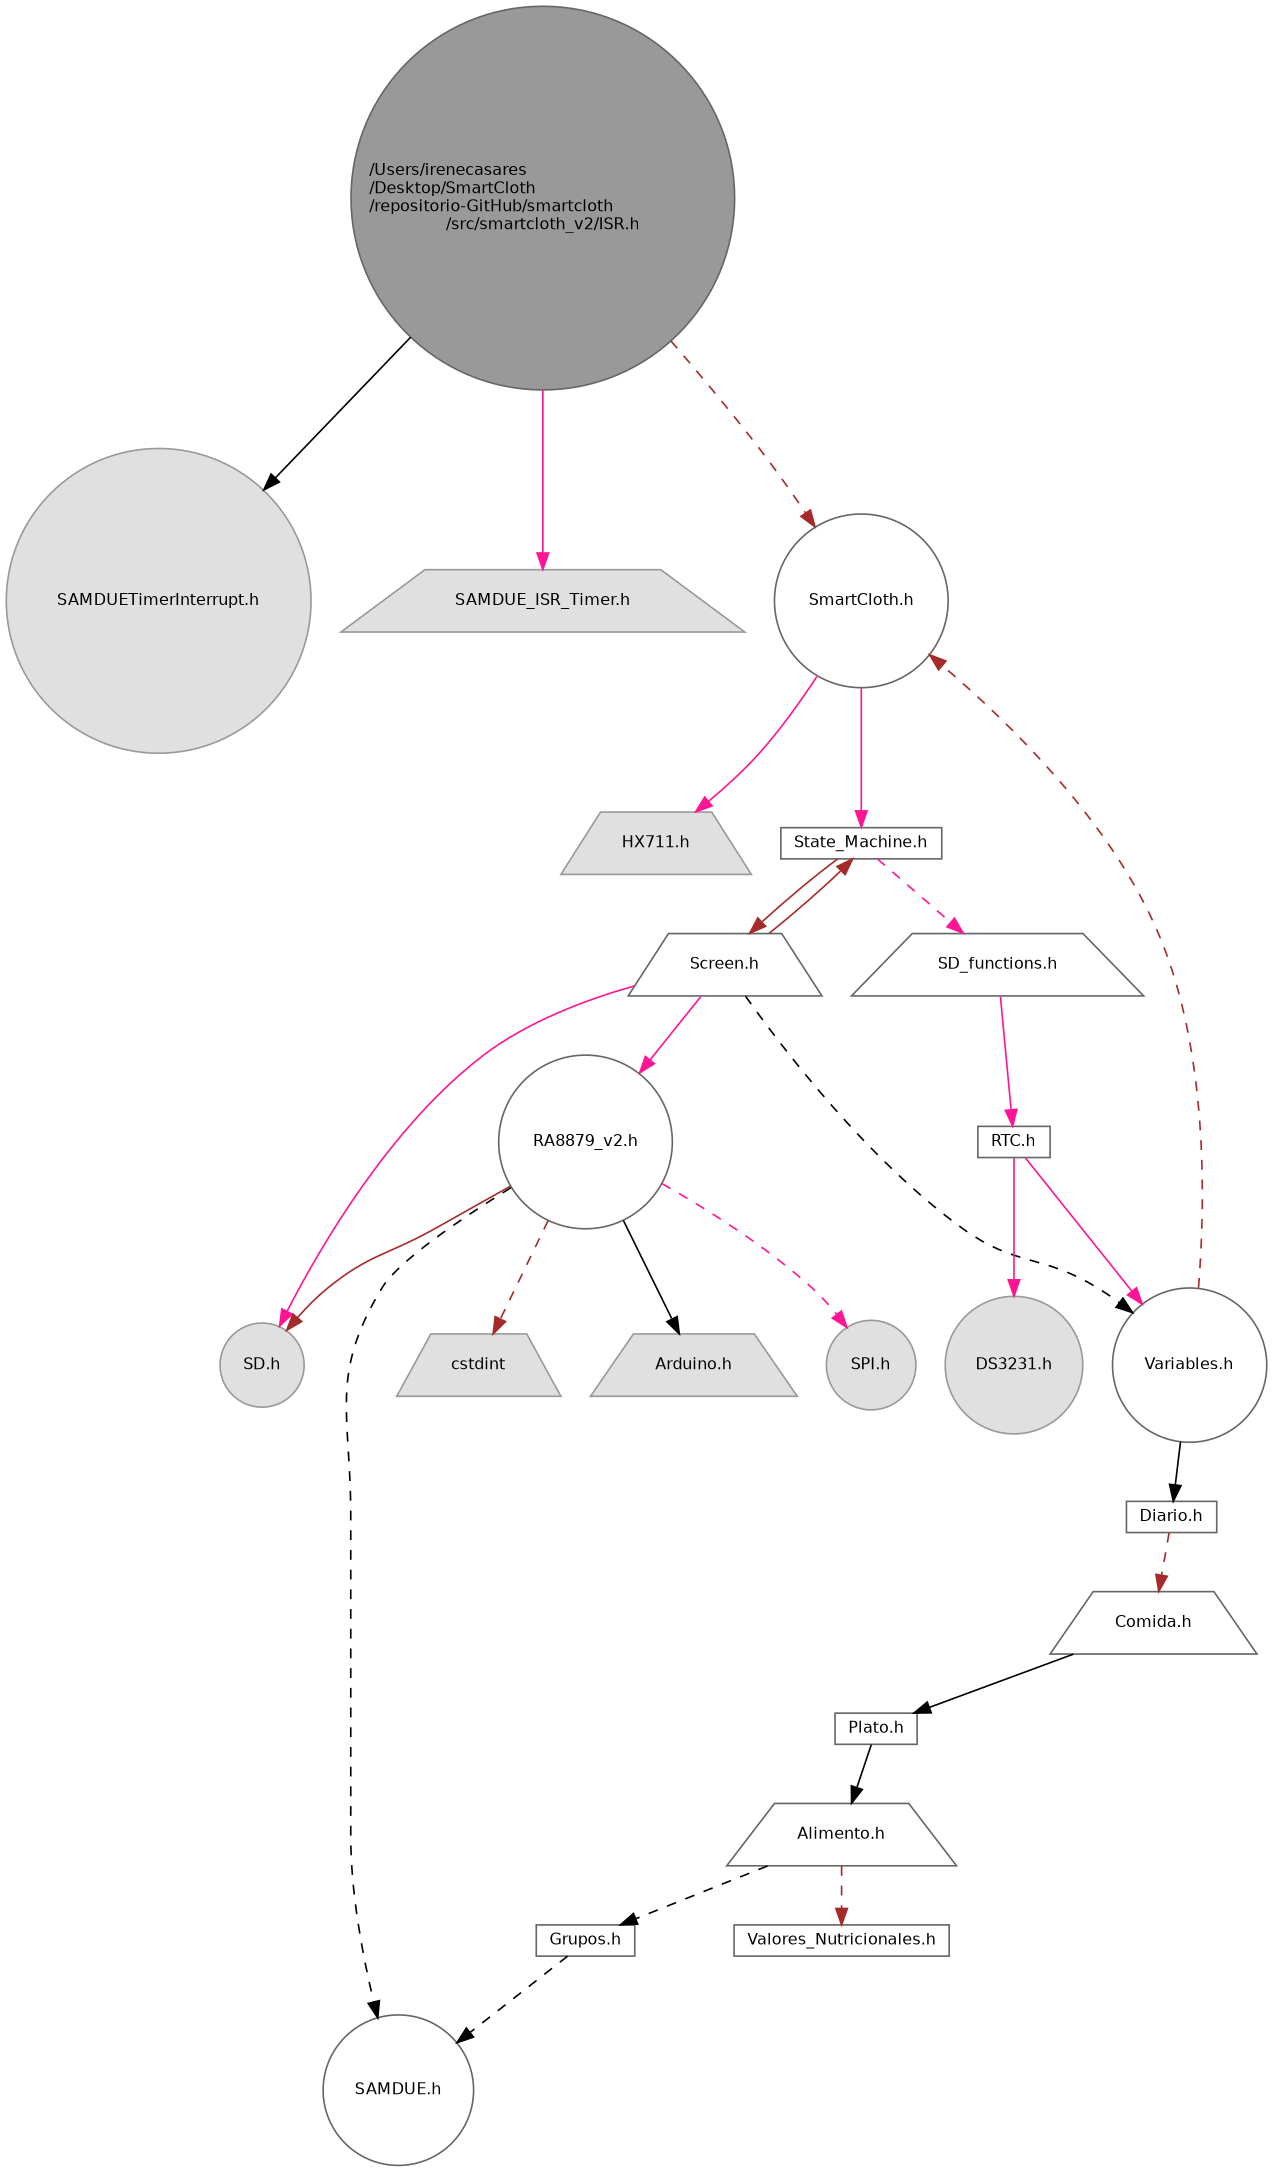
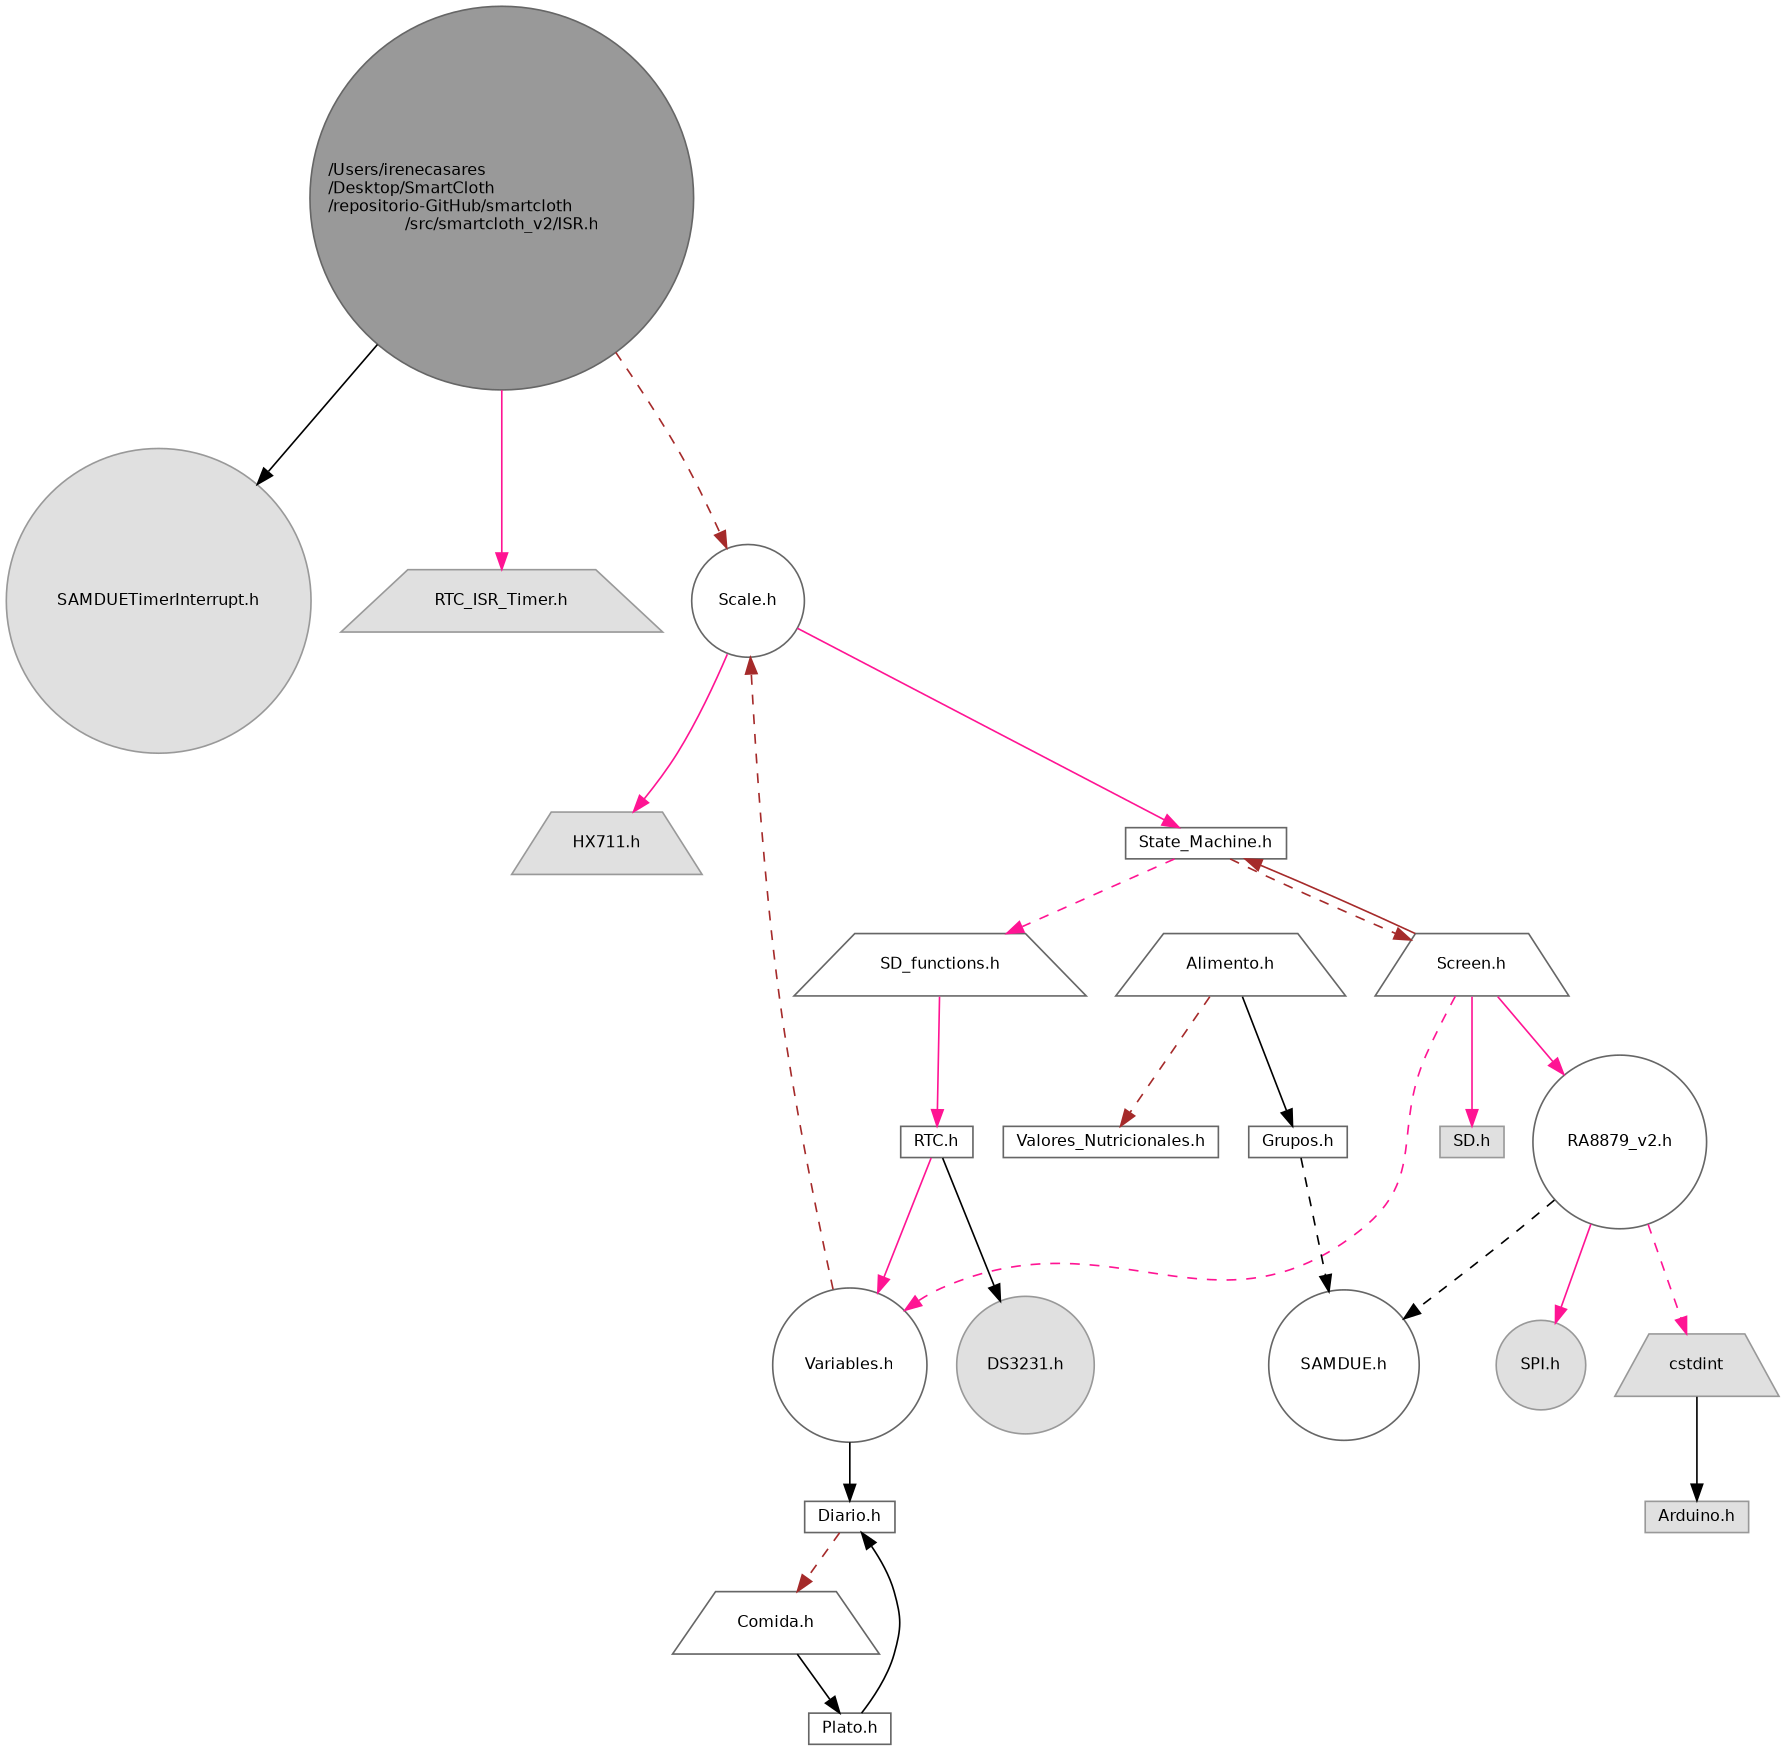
node "SAMDUE_ISR_Timer.h": label "SAMDUE_ISR_Timer.h" -> "RTC_ISR_Timer.h"
node "SmartCloth.h": label "SmartCloth.h" -> "Scale.h"
edge "State_Machine.h" -> "Screen.h": style solid -> dashed
edge "Screen.h" -> "Variables.h": color black -> deeppink
edge "RTC.h" -> "DS3231.h": color deeppink -> black
edge "RA8879_v2.h" -> "SPI.h": style dashed -> solid
edge "RA8879_v2.h" -> "SD.h": removed
edge "RA8879_v2.h" -> "cstdint": color brown -> deeppink
edge "RA8879_v2.h" -> "Arduino.h": now "cstdint" -> "Arduino.h"
node "SD.h": shape circle -> box
node "Arduino.h": shape trapezium -> box
edge "Plato.h" -> "Alimento.h": now "Plato.h" -> "Diario.h"
edge "Alimento.h" -> "Grupos.h": style dashed -> solid
